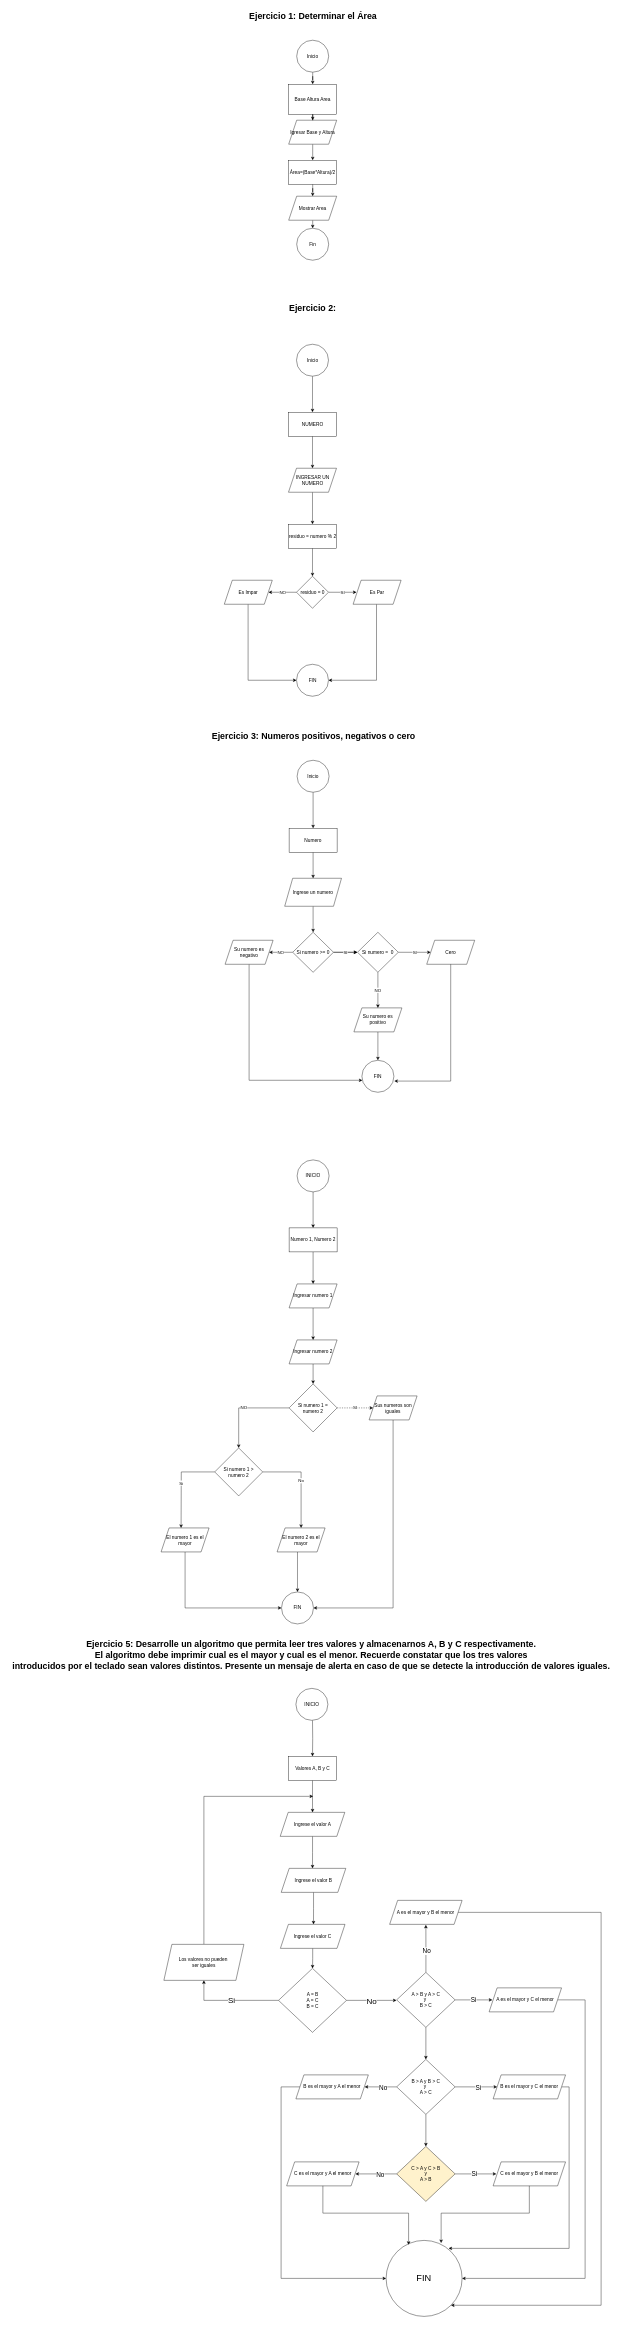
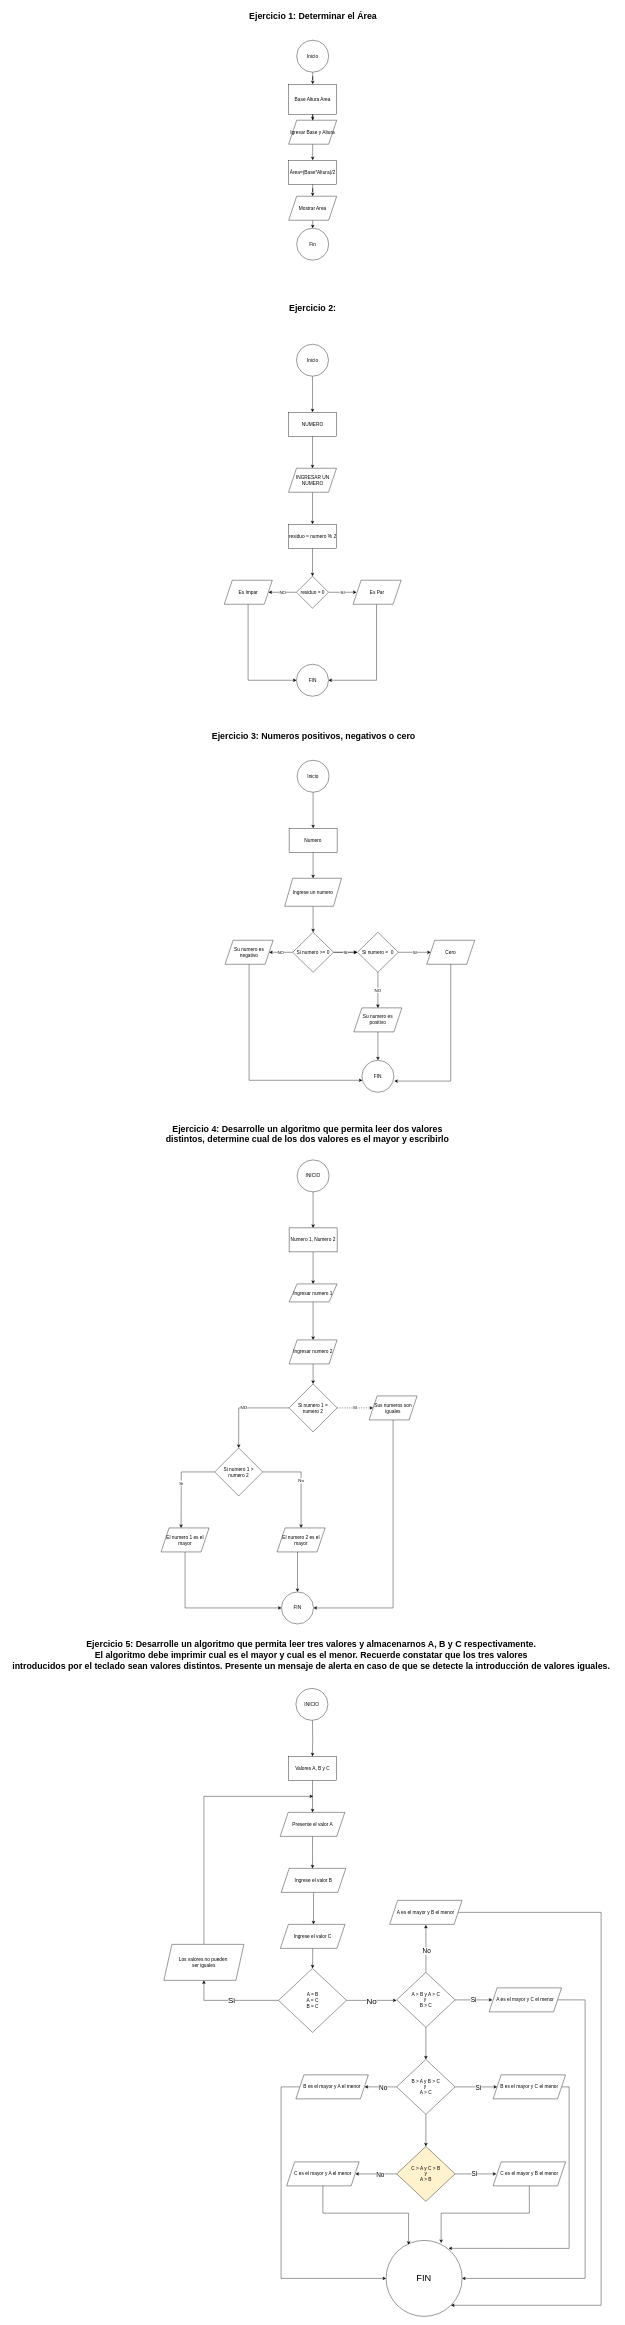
node "Ejercicio 4: Desarrolle un algoritmo que permita leer dos valores distintos, determine cual de los dos valores es el mayor y escribirlo": added
node "Ingresar numero 1": size 48x24 -> 48x18
node "Ingrese el valor A": label "Ingrese el valor A" -> "Presente el valor A"
